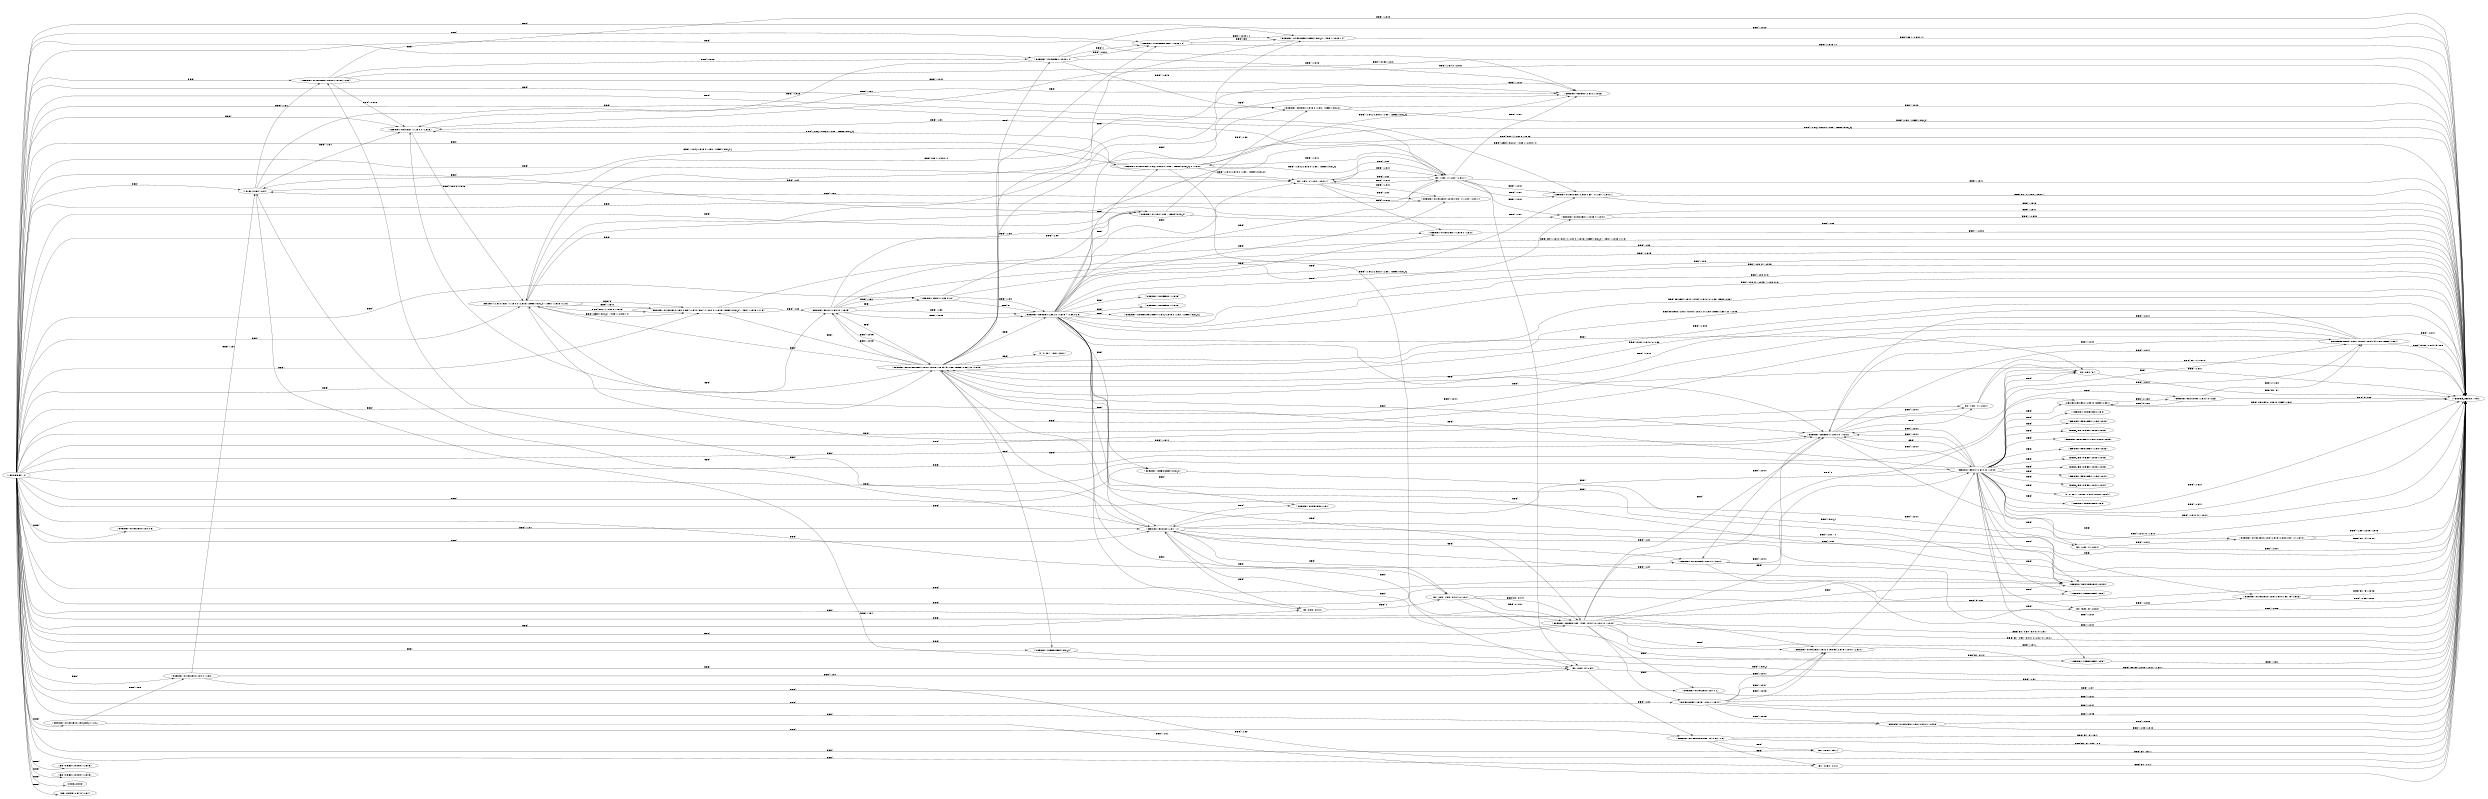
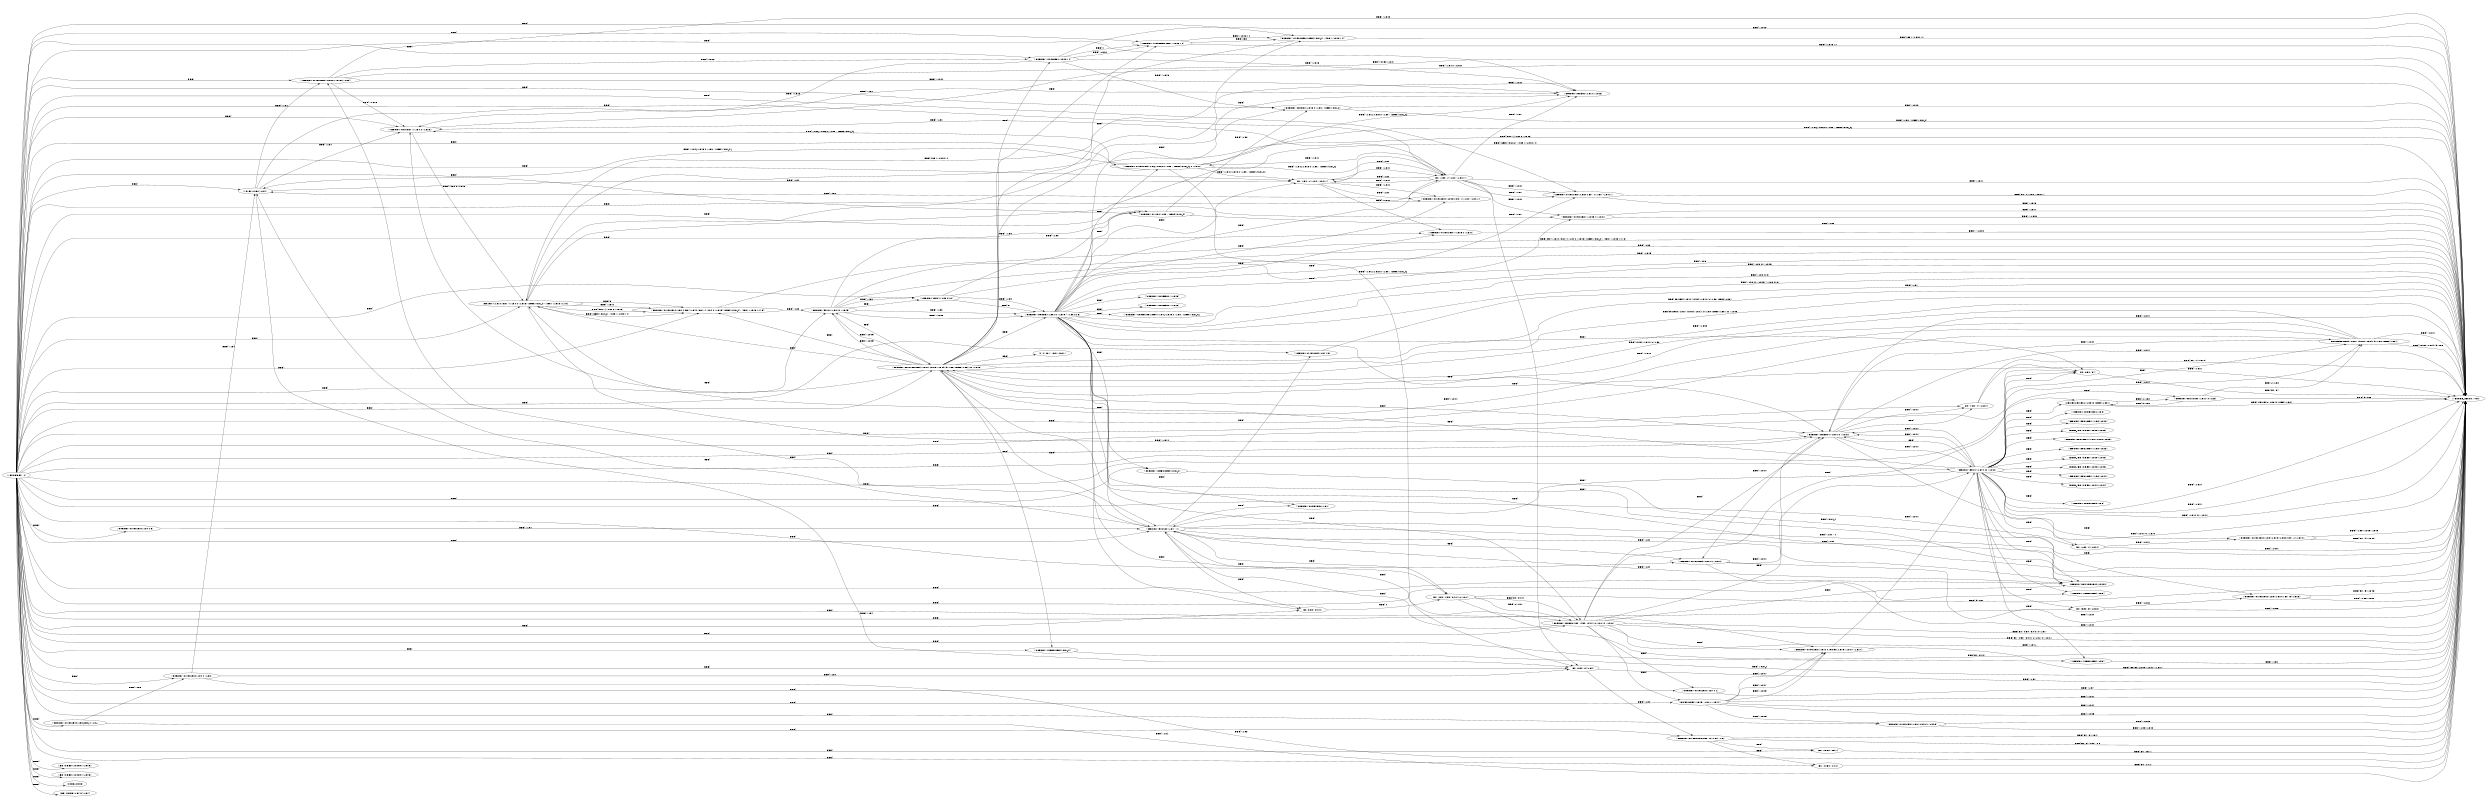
node "(<operator>.assignment,VAR7 = 0)": added
edge "(<operator>.notEquals,FUN2(FUN3(2,2), &VAR6) != VAR14)" -> "(FUN8,FUN8())": label "DDG: 2" -> "CDG: "
node "(UNKNOWN,struct VAR24*,struct VAR24*)": removed
